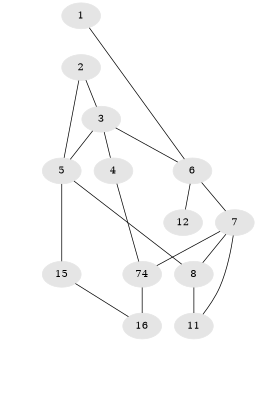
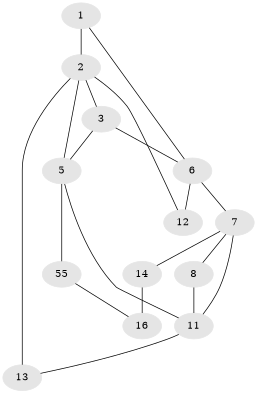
edge "1" -- "2": added
edge "2" -- "12": added
node "4": removed
edge "5" -- "8": now "5" -- "11"
node "15": label "15" -> "55"
node "74": label "74" -> "14"
node "13": added
